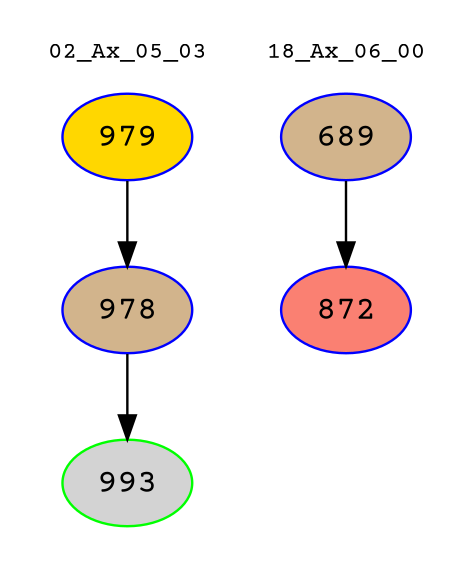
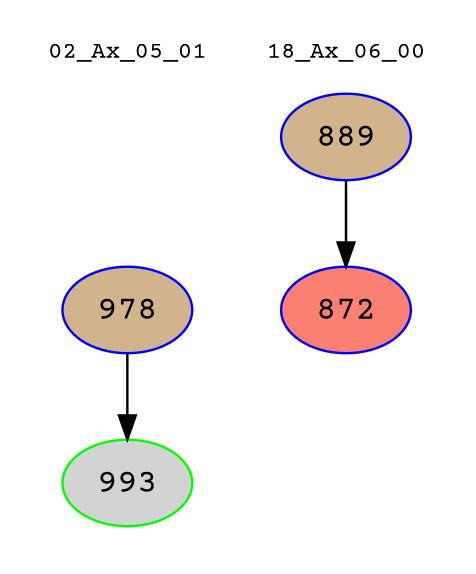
cluster "02_Ax_05_03": label "02_Ax_05_03" -> "02_Ax_05_01"
node "979": removed
node "689": label "689" -> "889"
